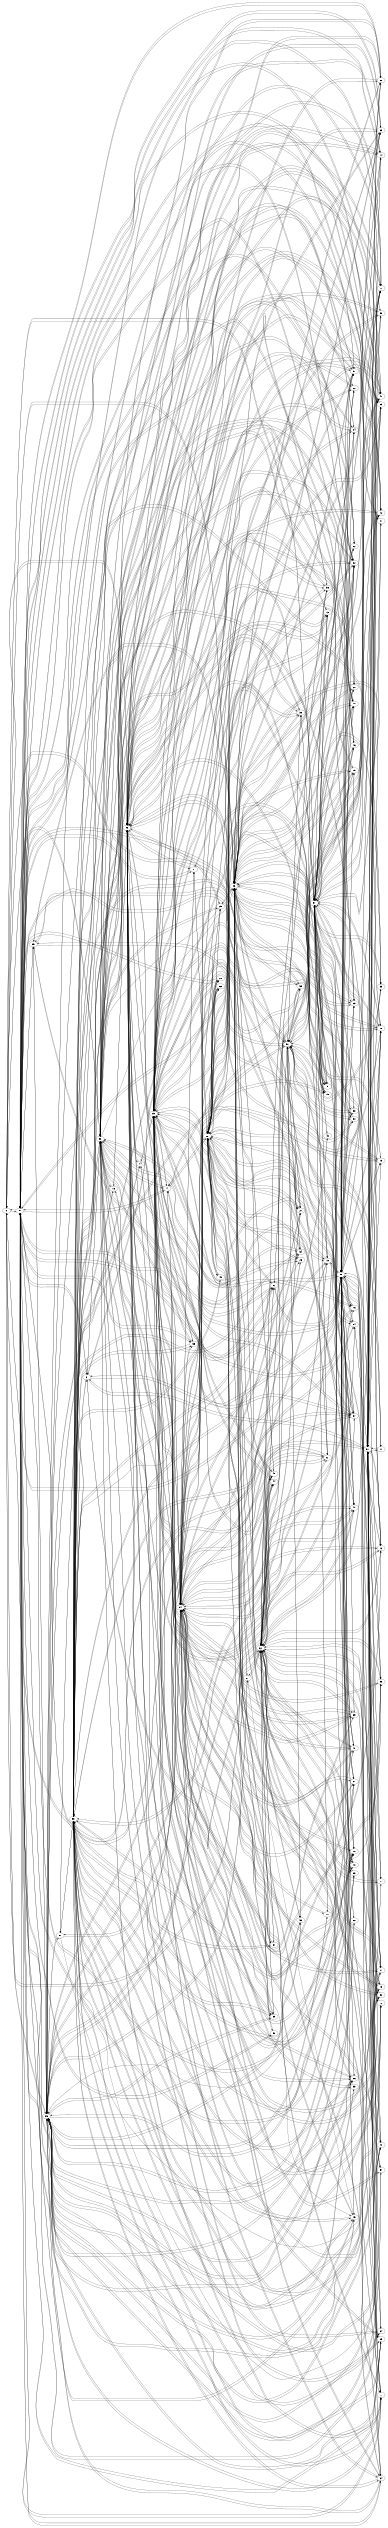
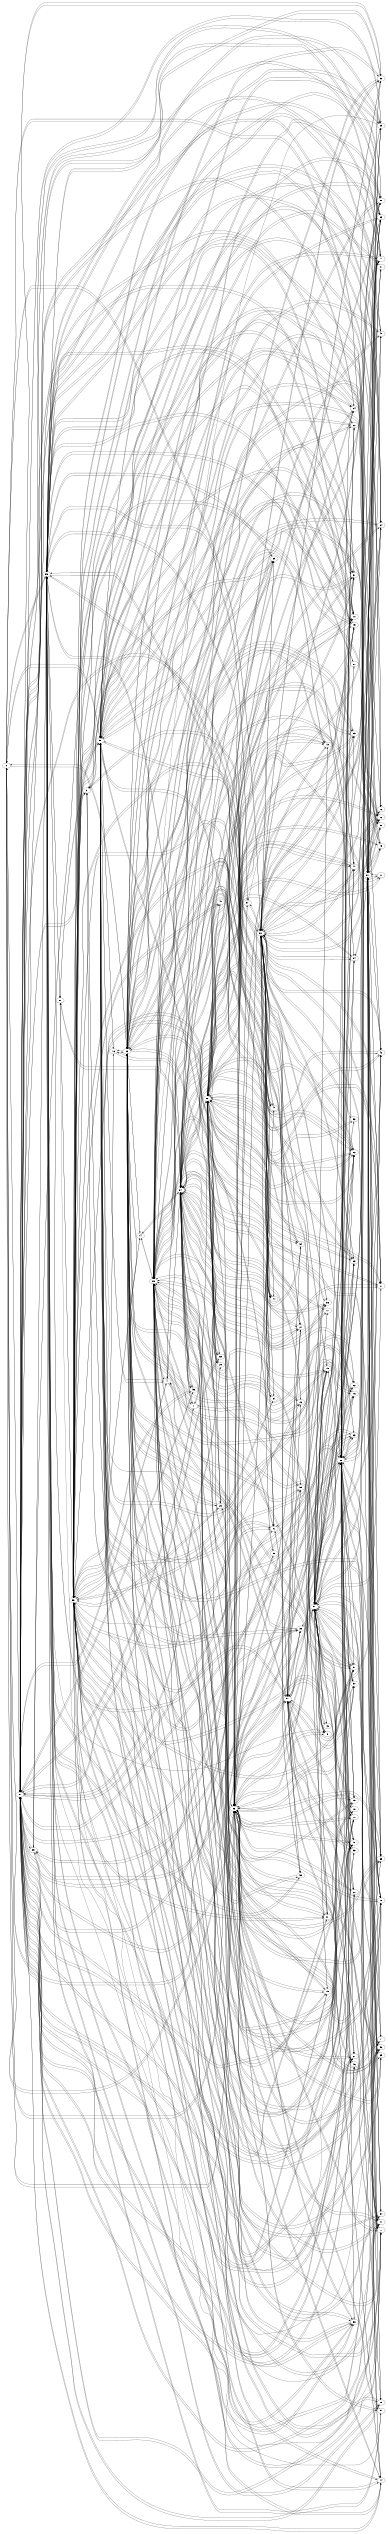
edge "71" -> "99": removed
edge "5" -> "95": now "33" -> "95"
edge "89" -> "25": now "89" -> "45"
